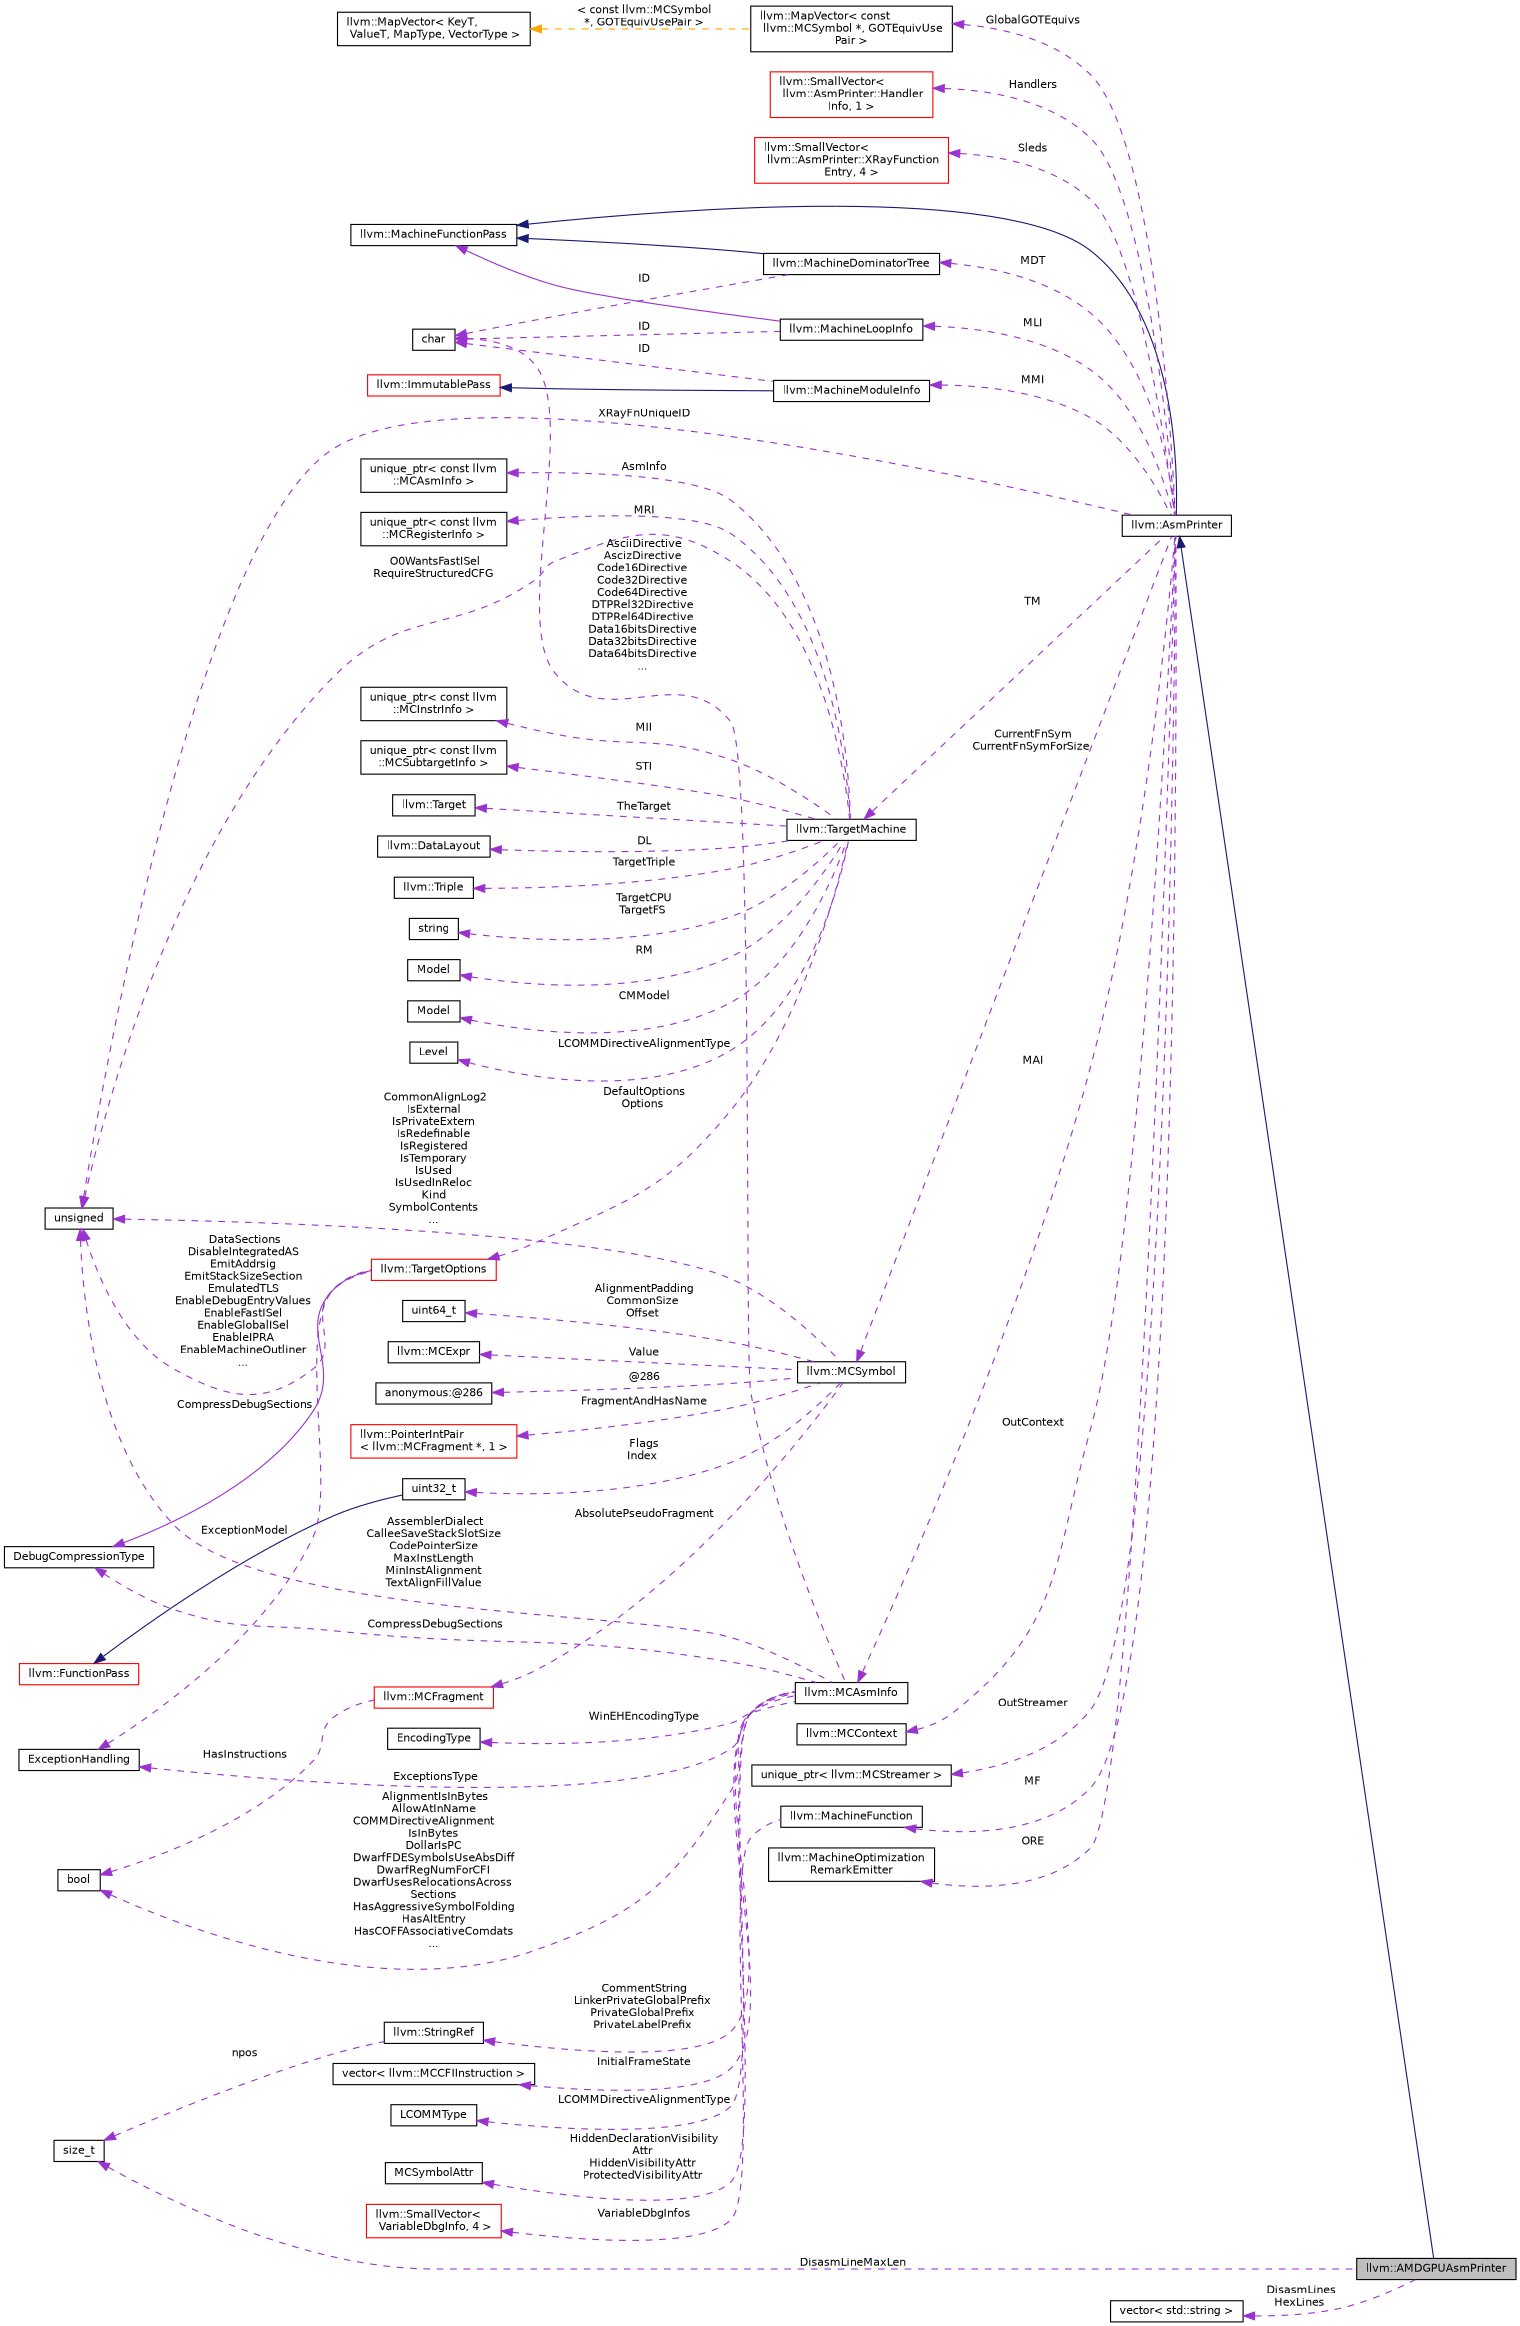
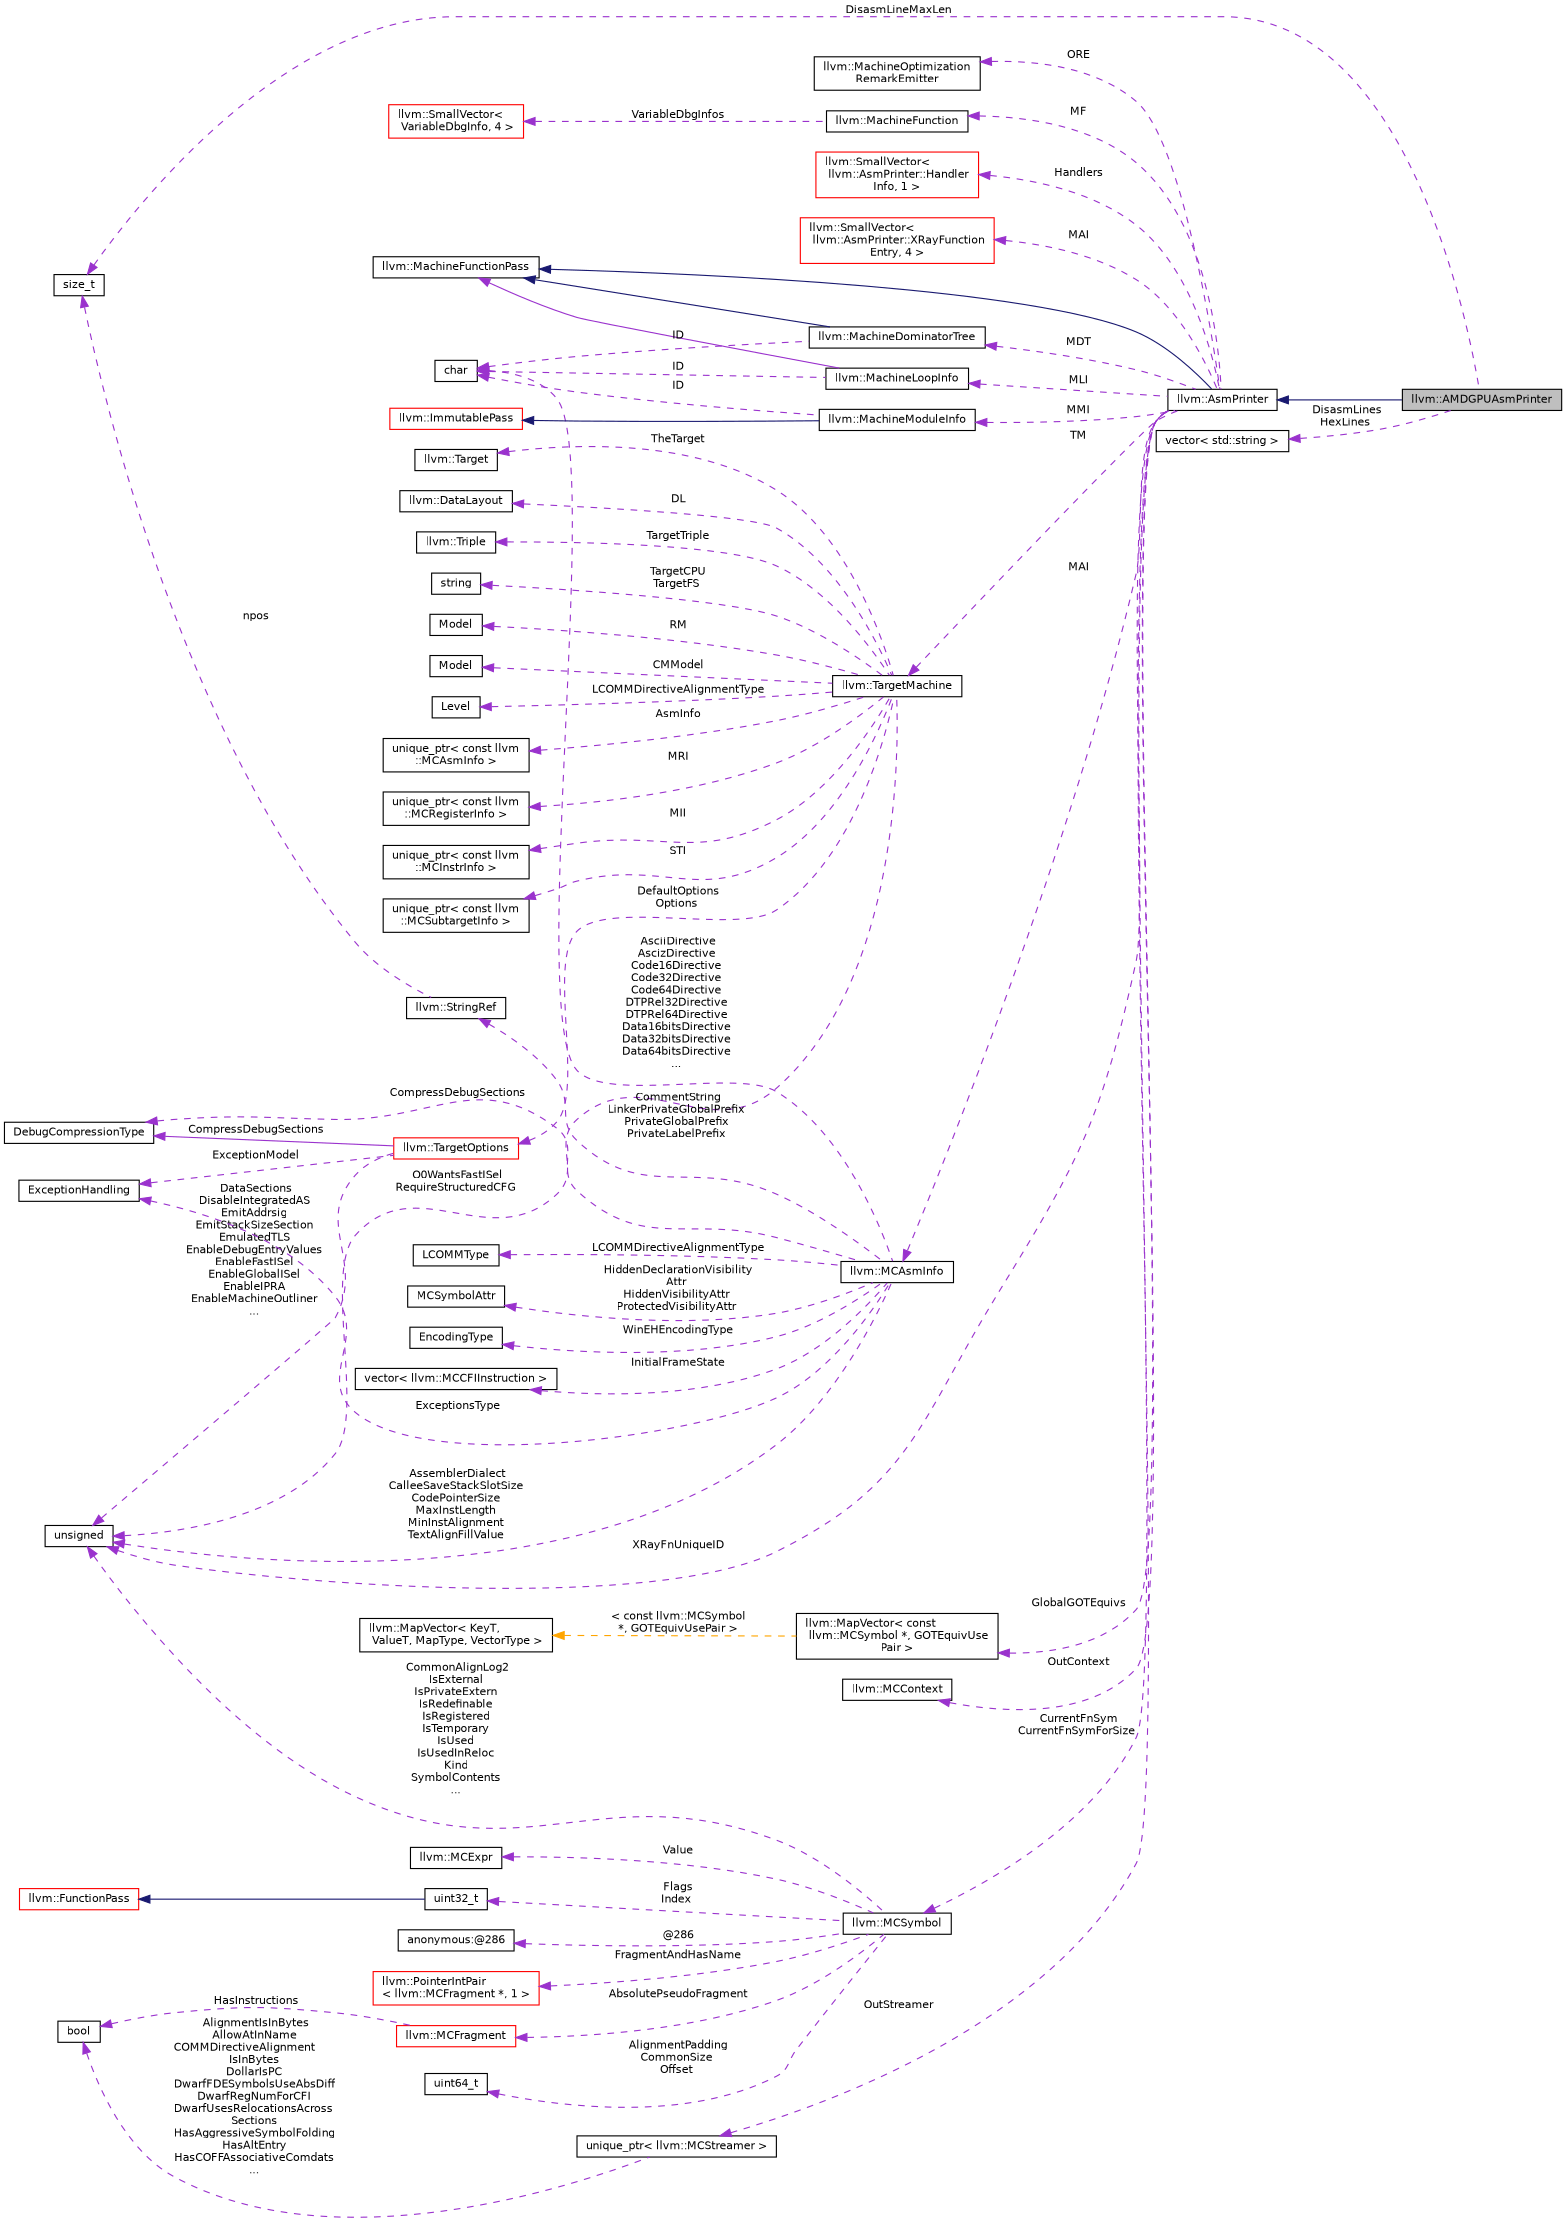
edge "llvm::AsmPrinter" -> "llvm::SmallVector< llvm::AsmPrinter::XRayFunction Entry, 4 >": label " Sleds" -> " MAI"
edge "llvm::MCAsmInfo" -> "bool": now "unique_ptr< llvm::MCStreamer >" -> "bool"
